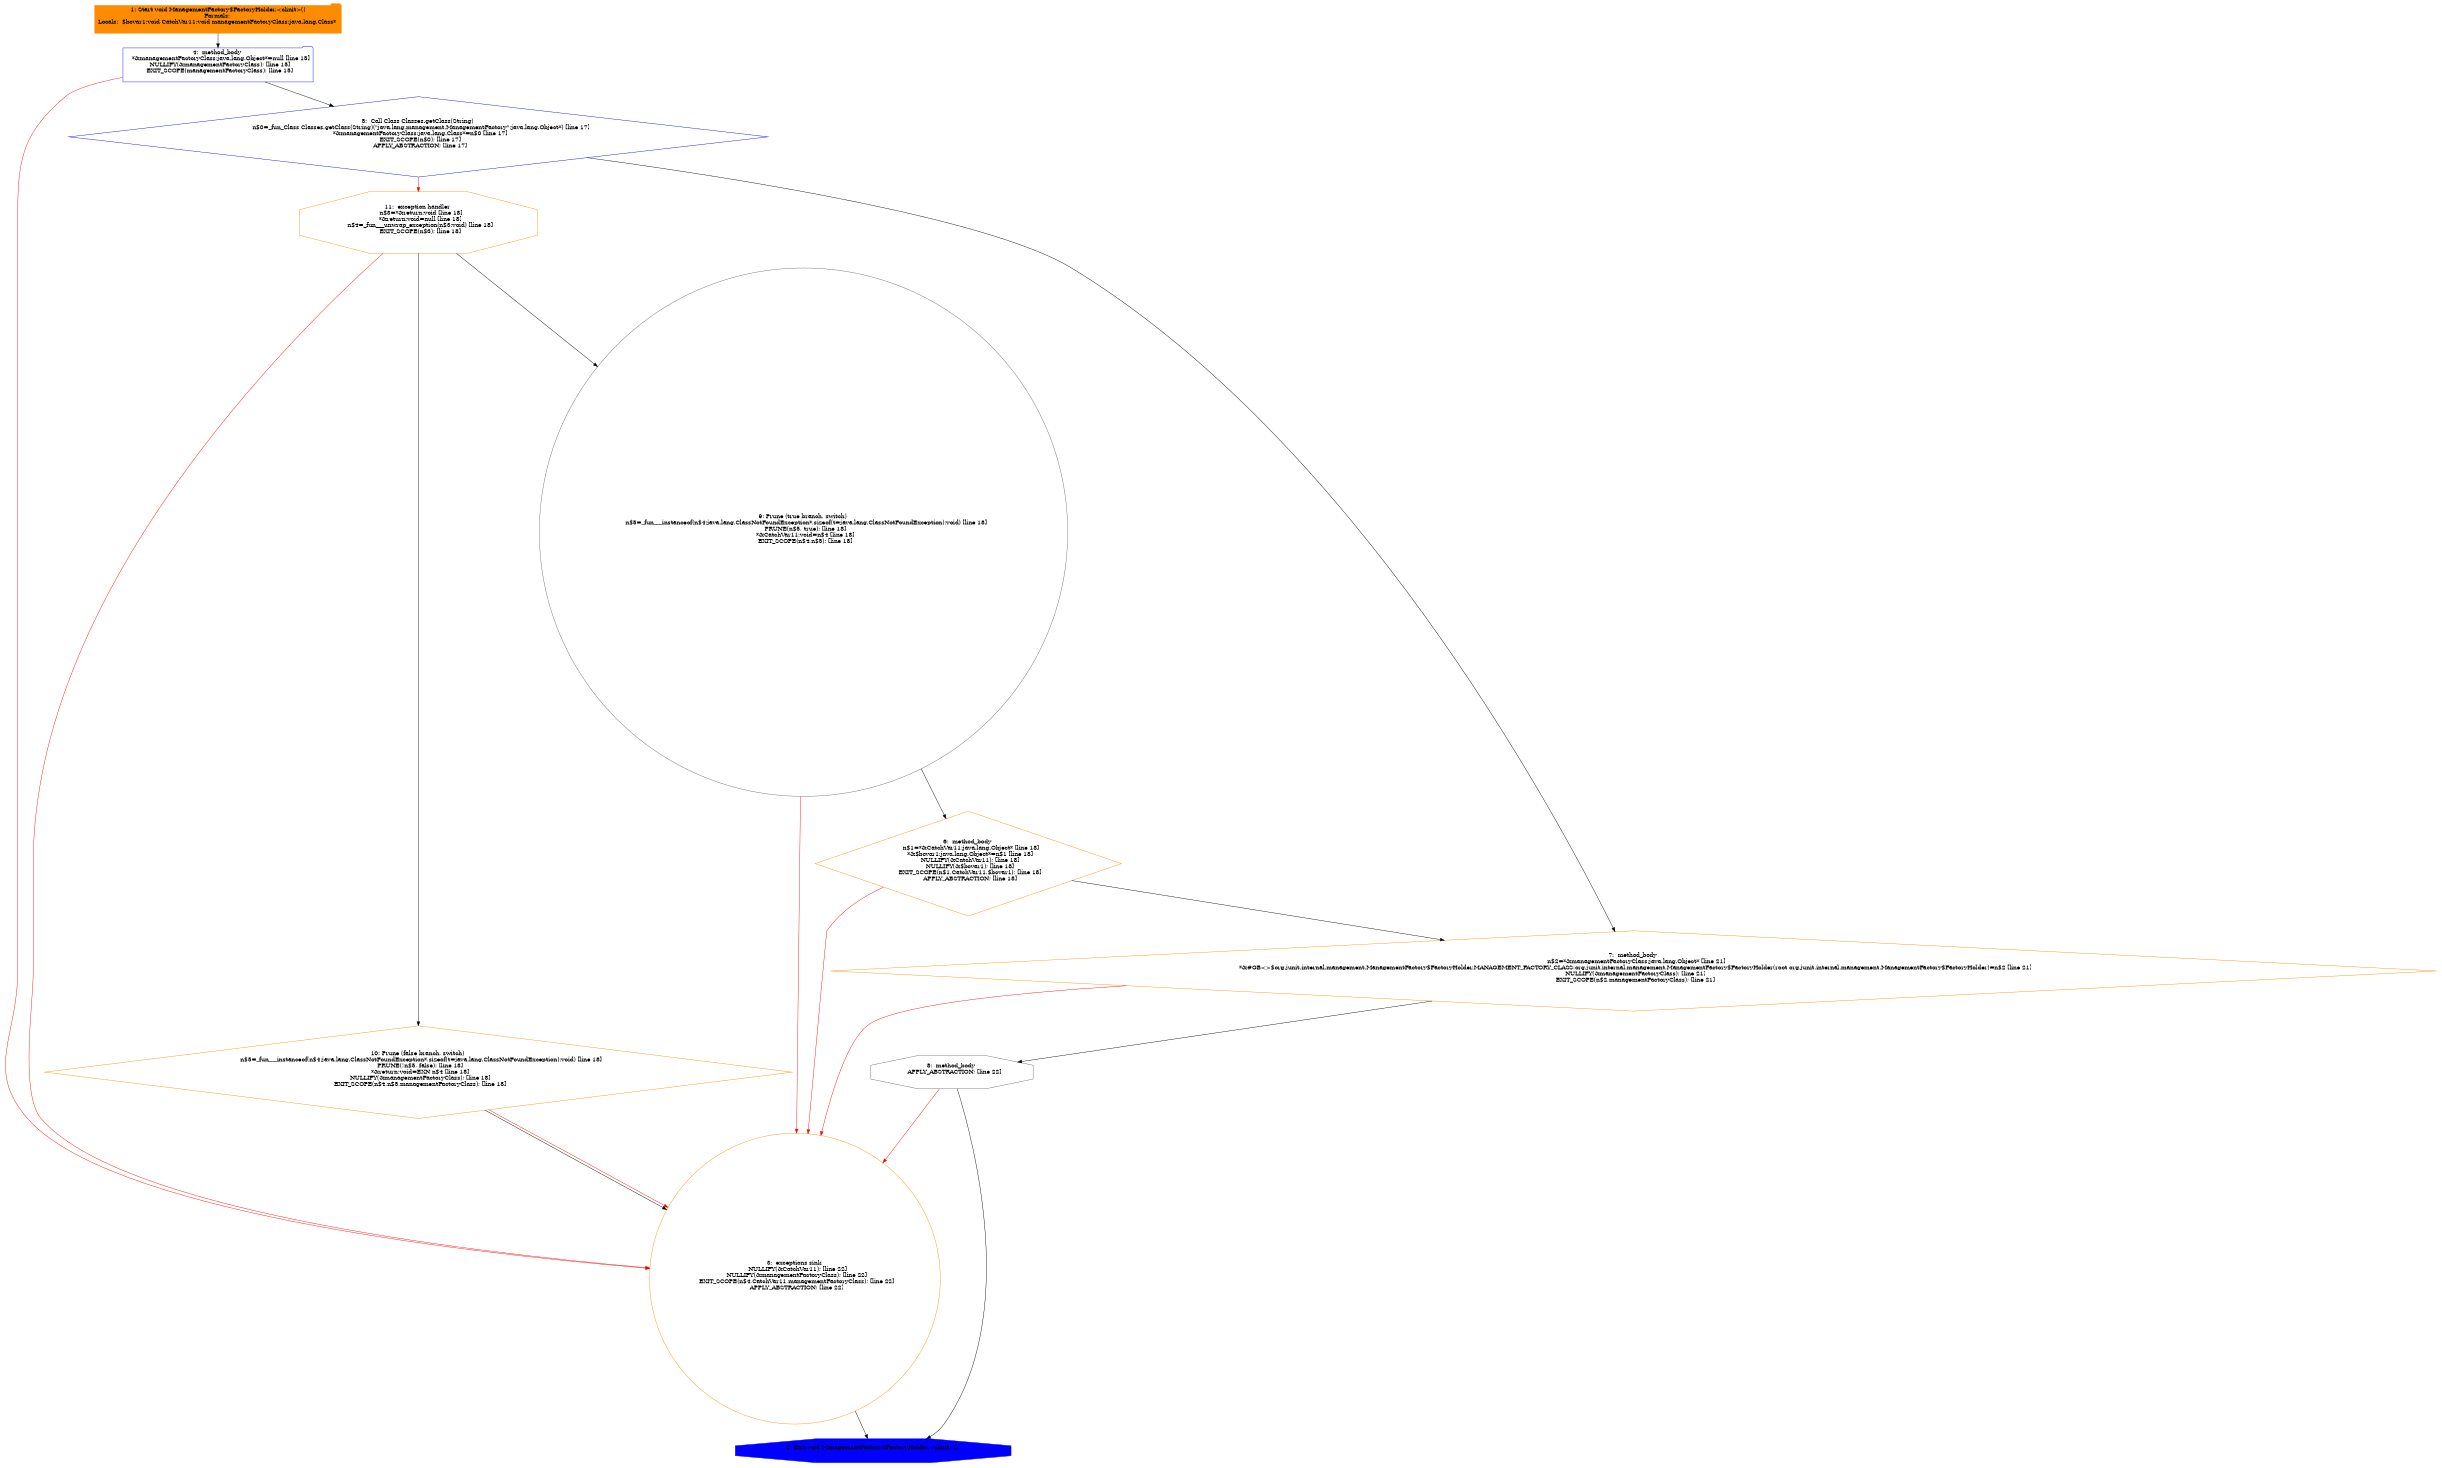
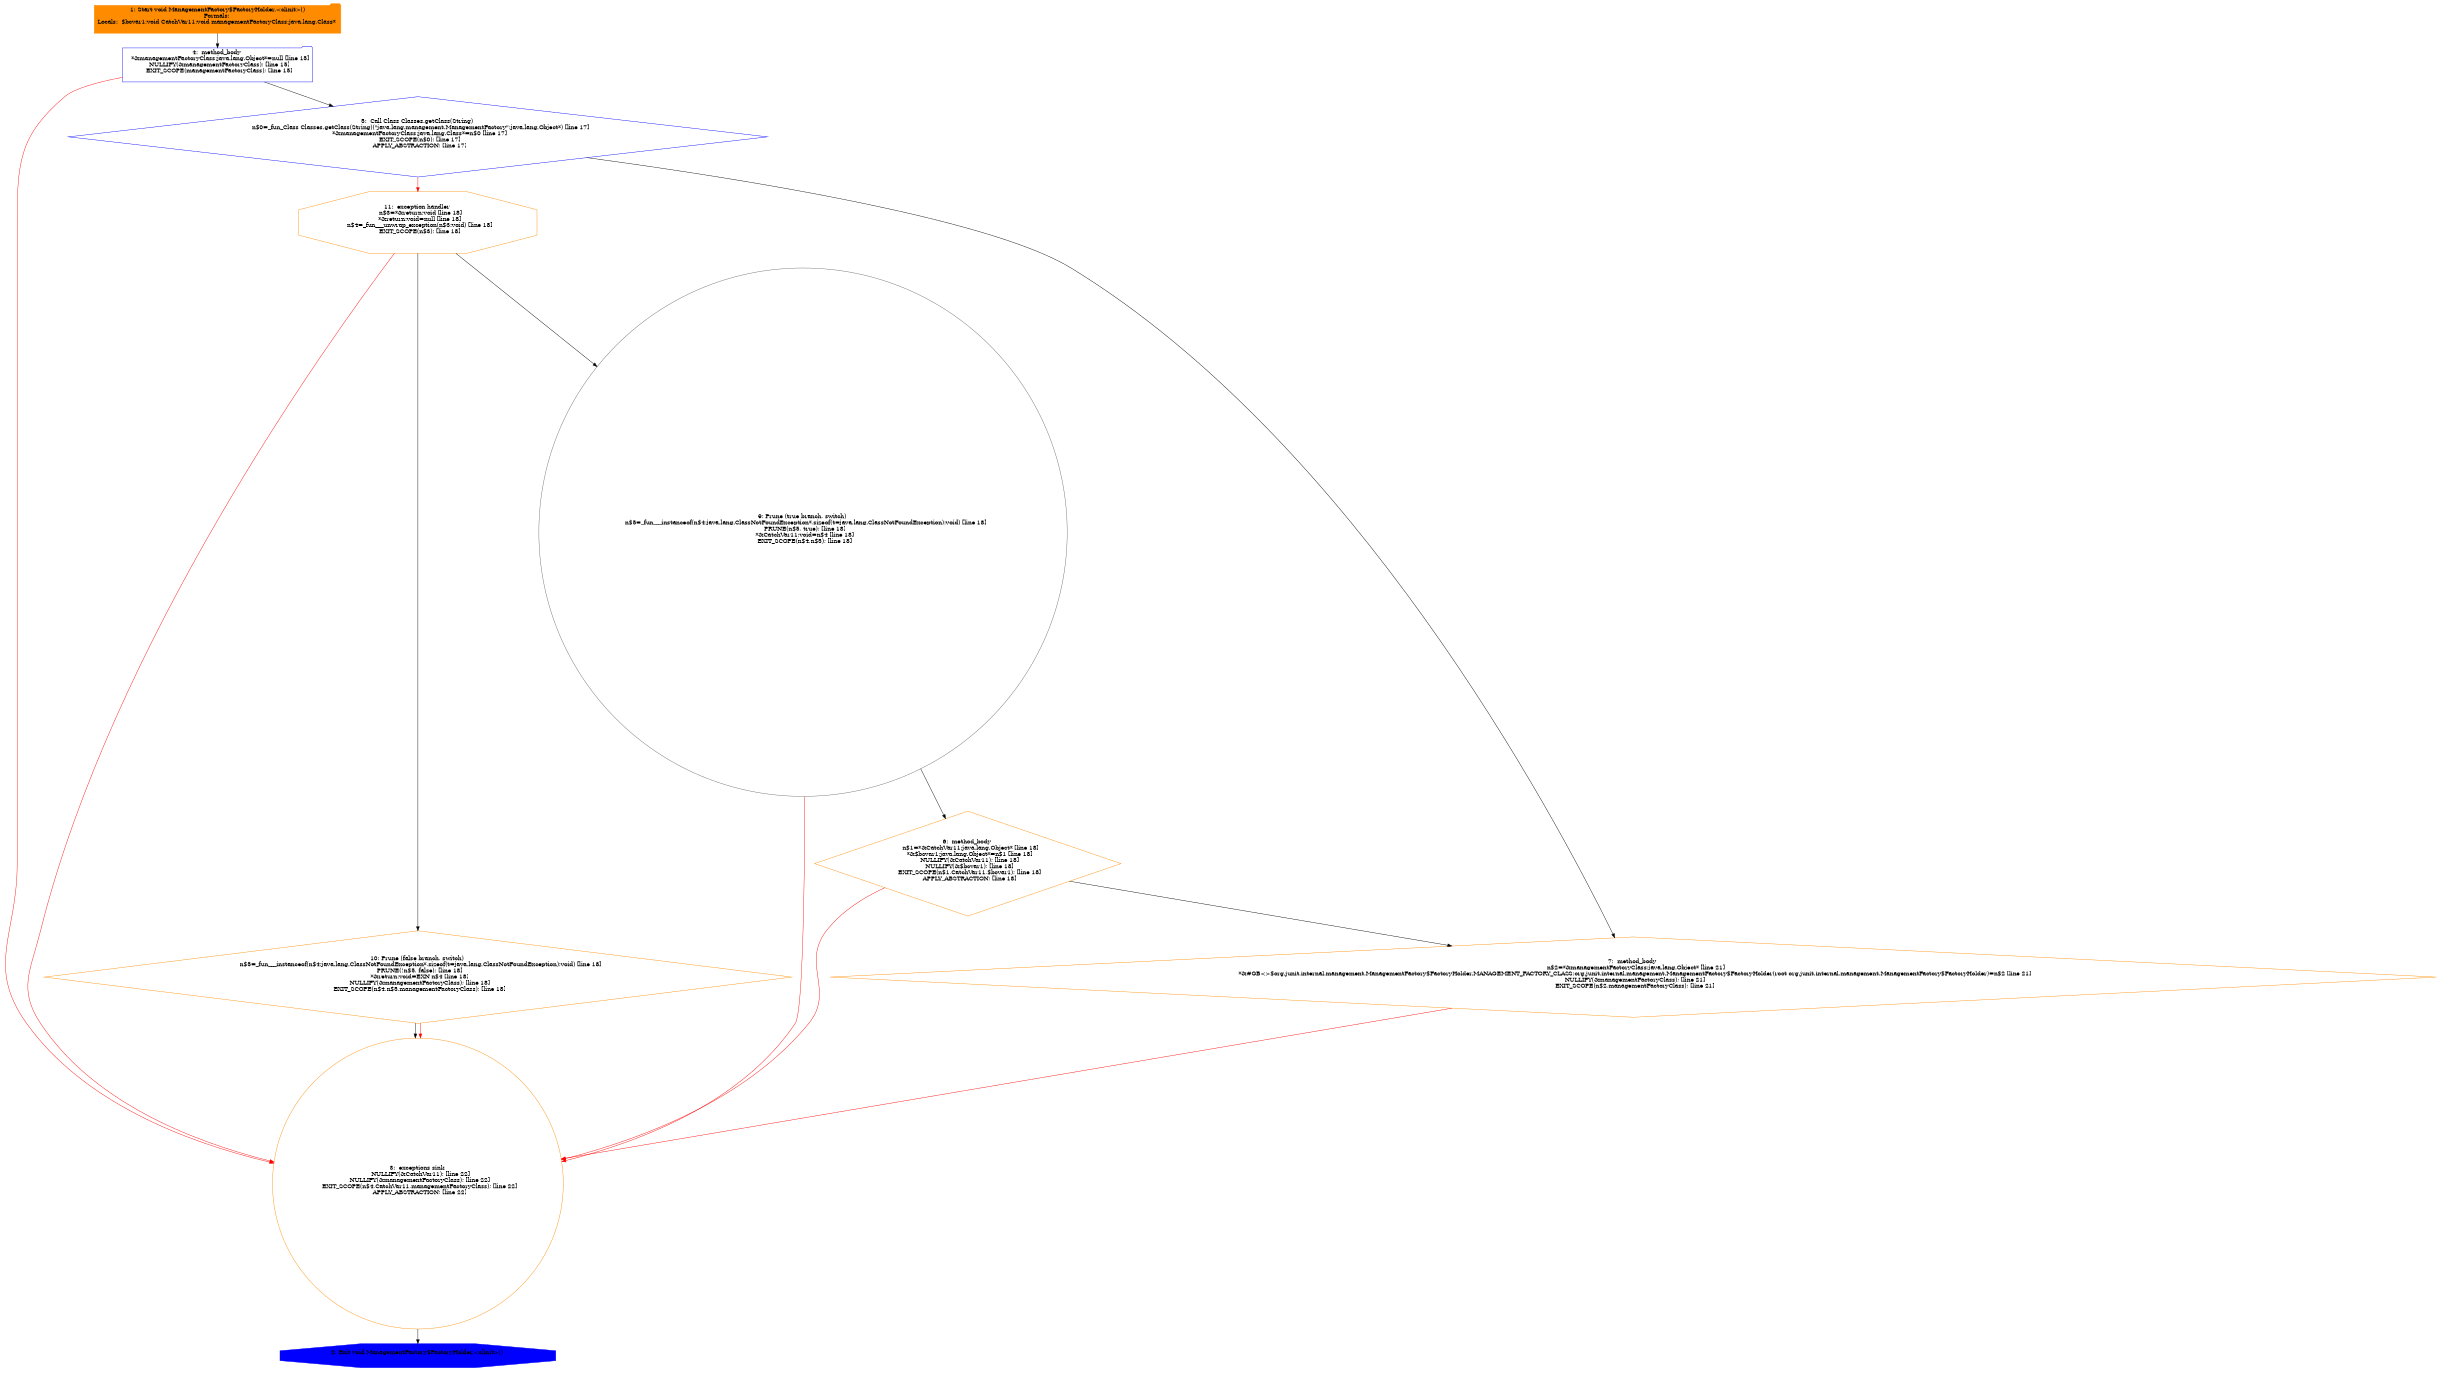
node "8:  method_body APPLY_ABSTRACTION; [line 22]": removed
